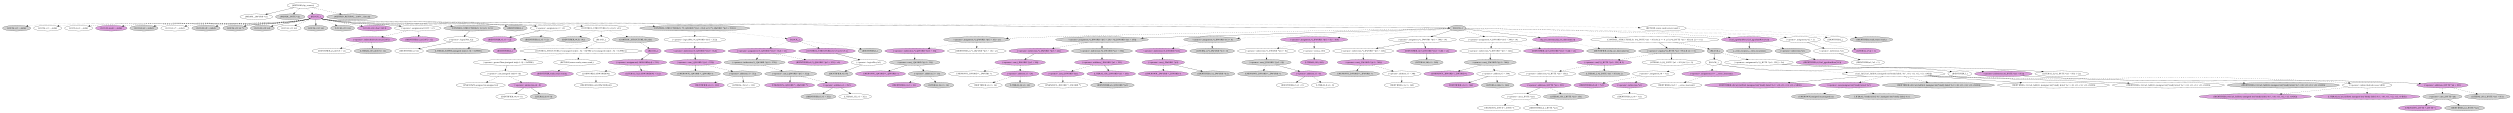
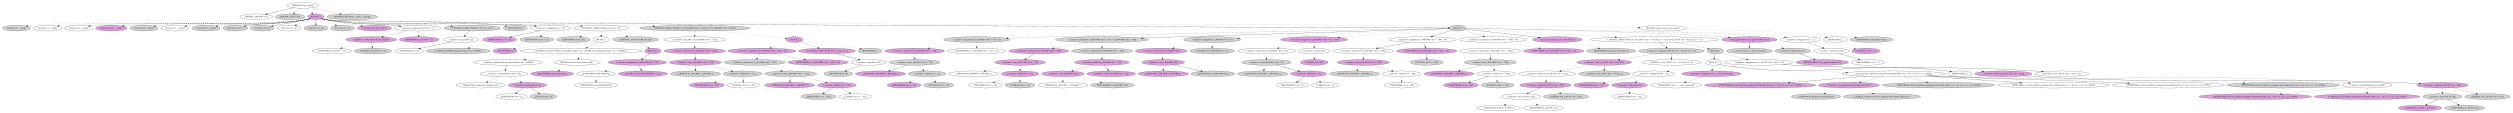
edge "(<operator>.assignment,*(_DWORD *)(v3 + 344) = v4)" -> "(<operator>.indirection,*(_DWORD *)(v3 + 344))": removed
